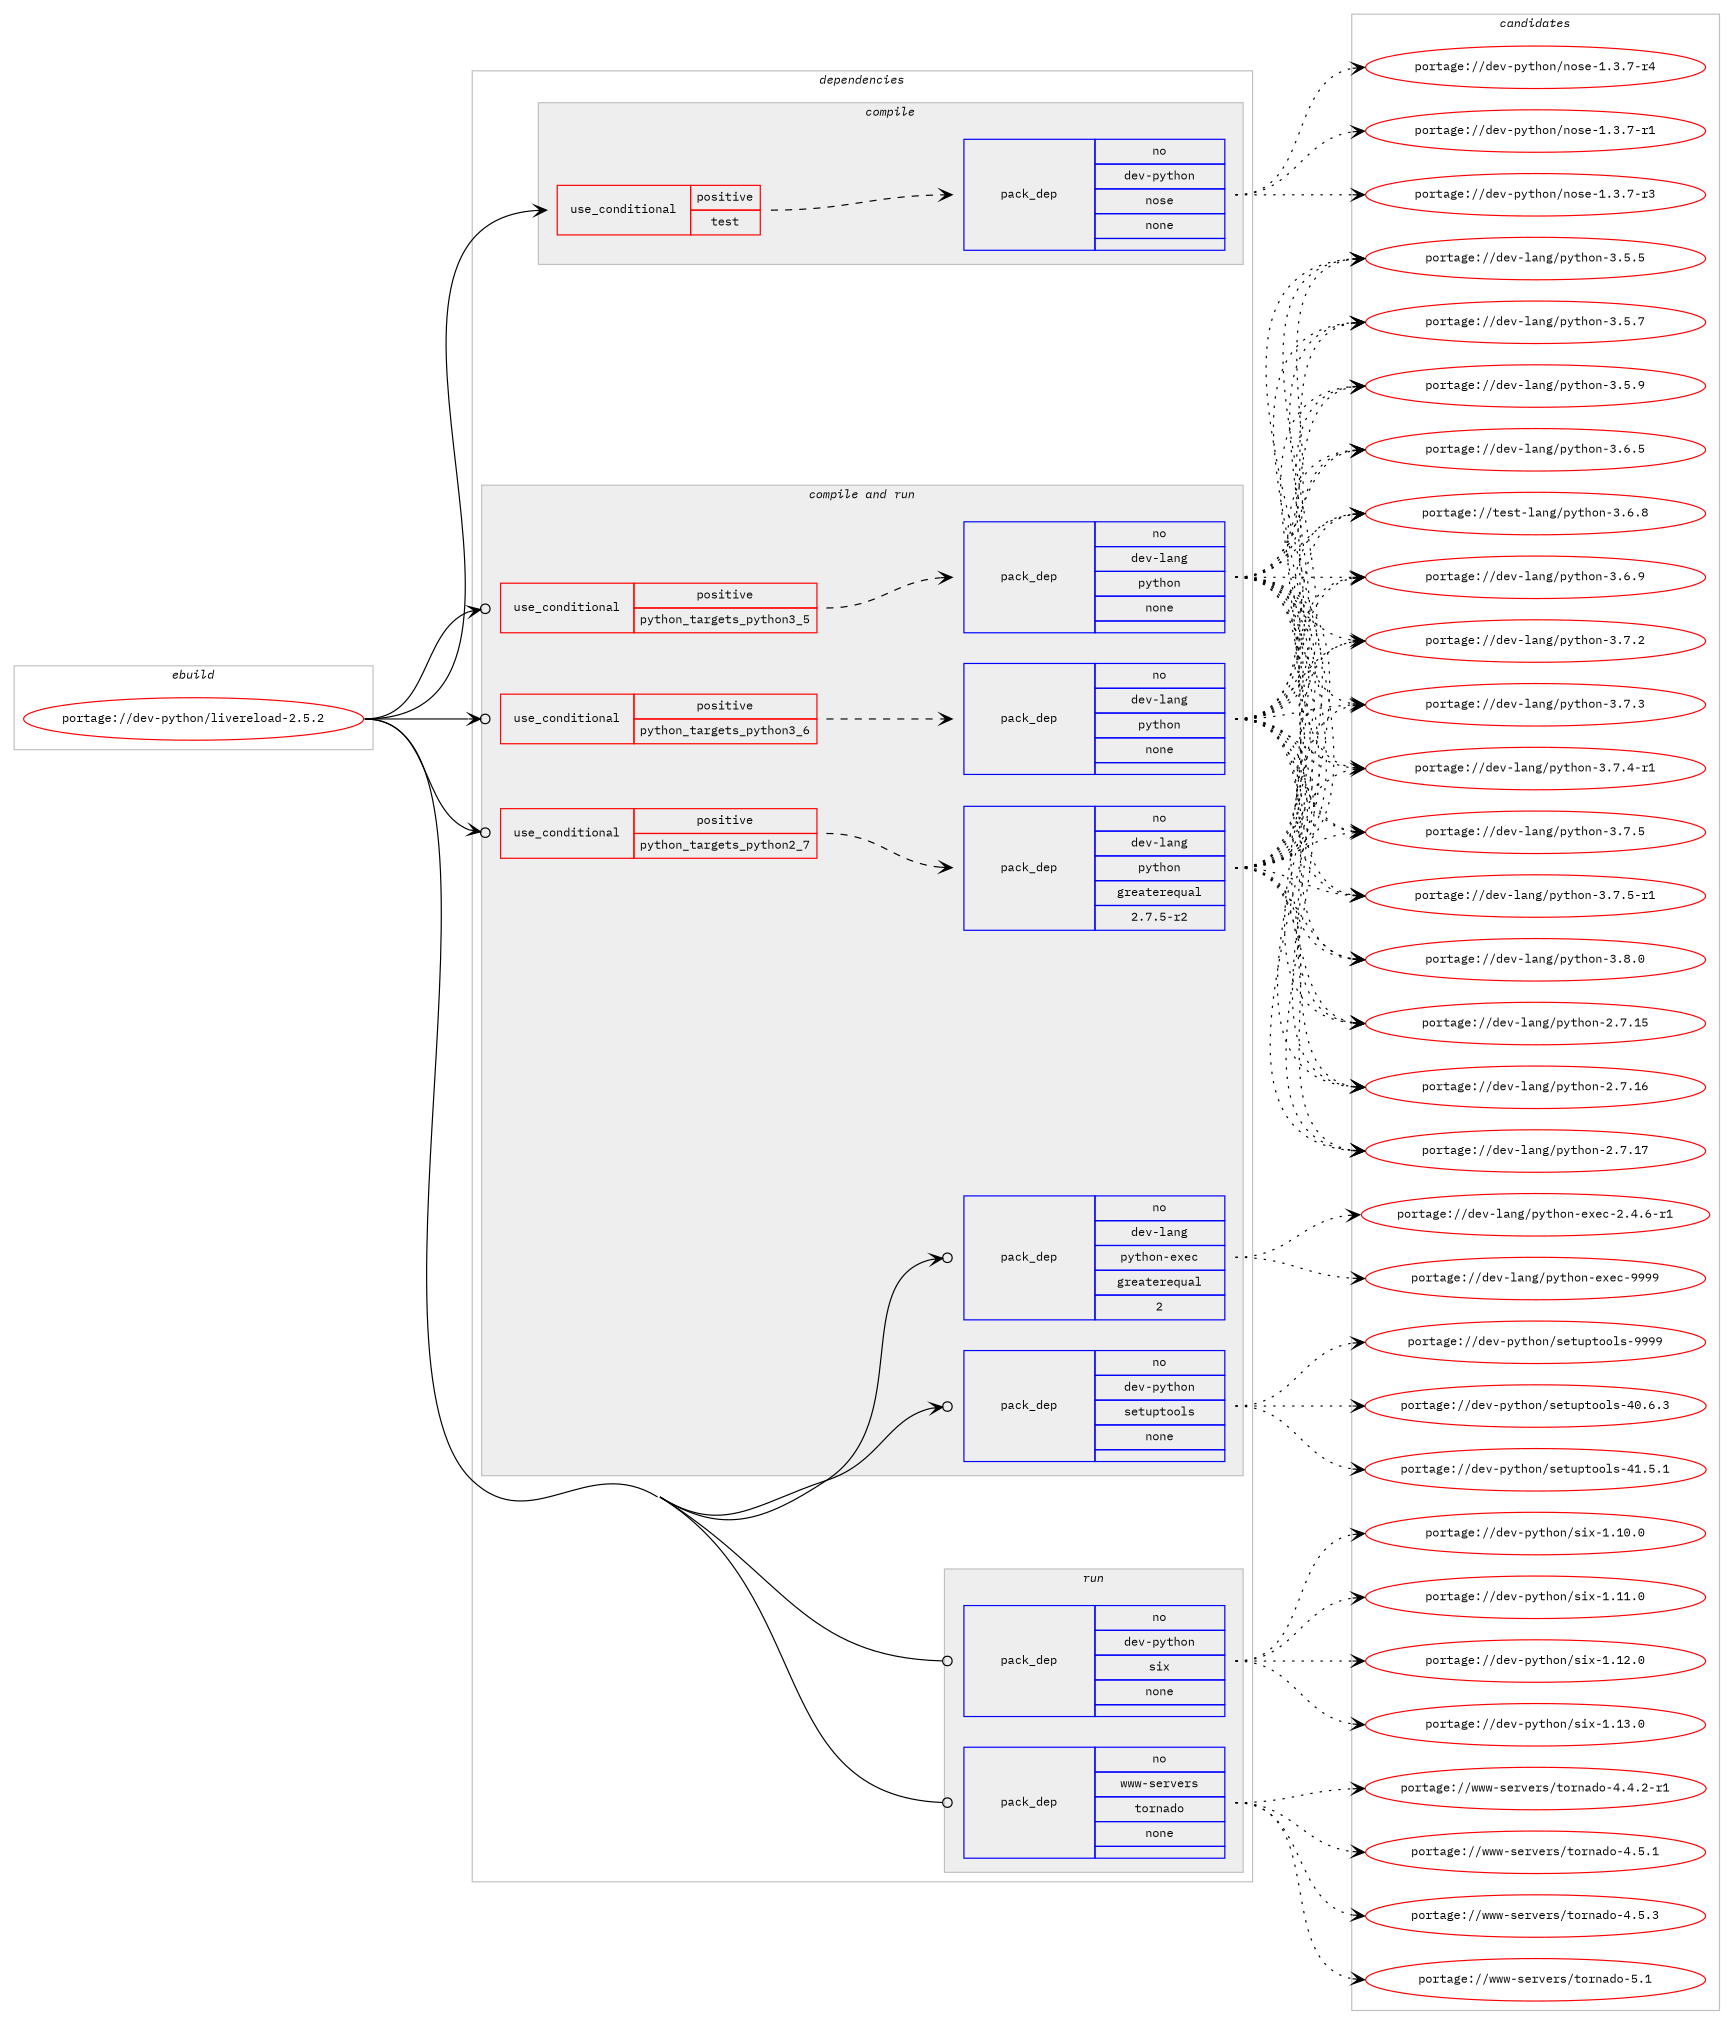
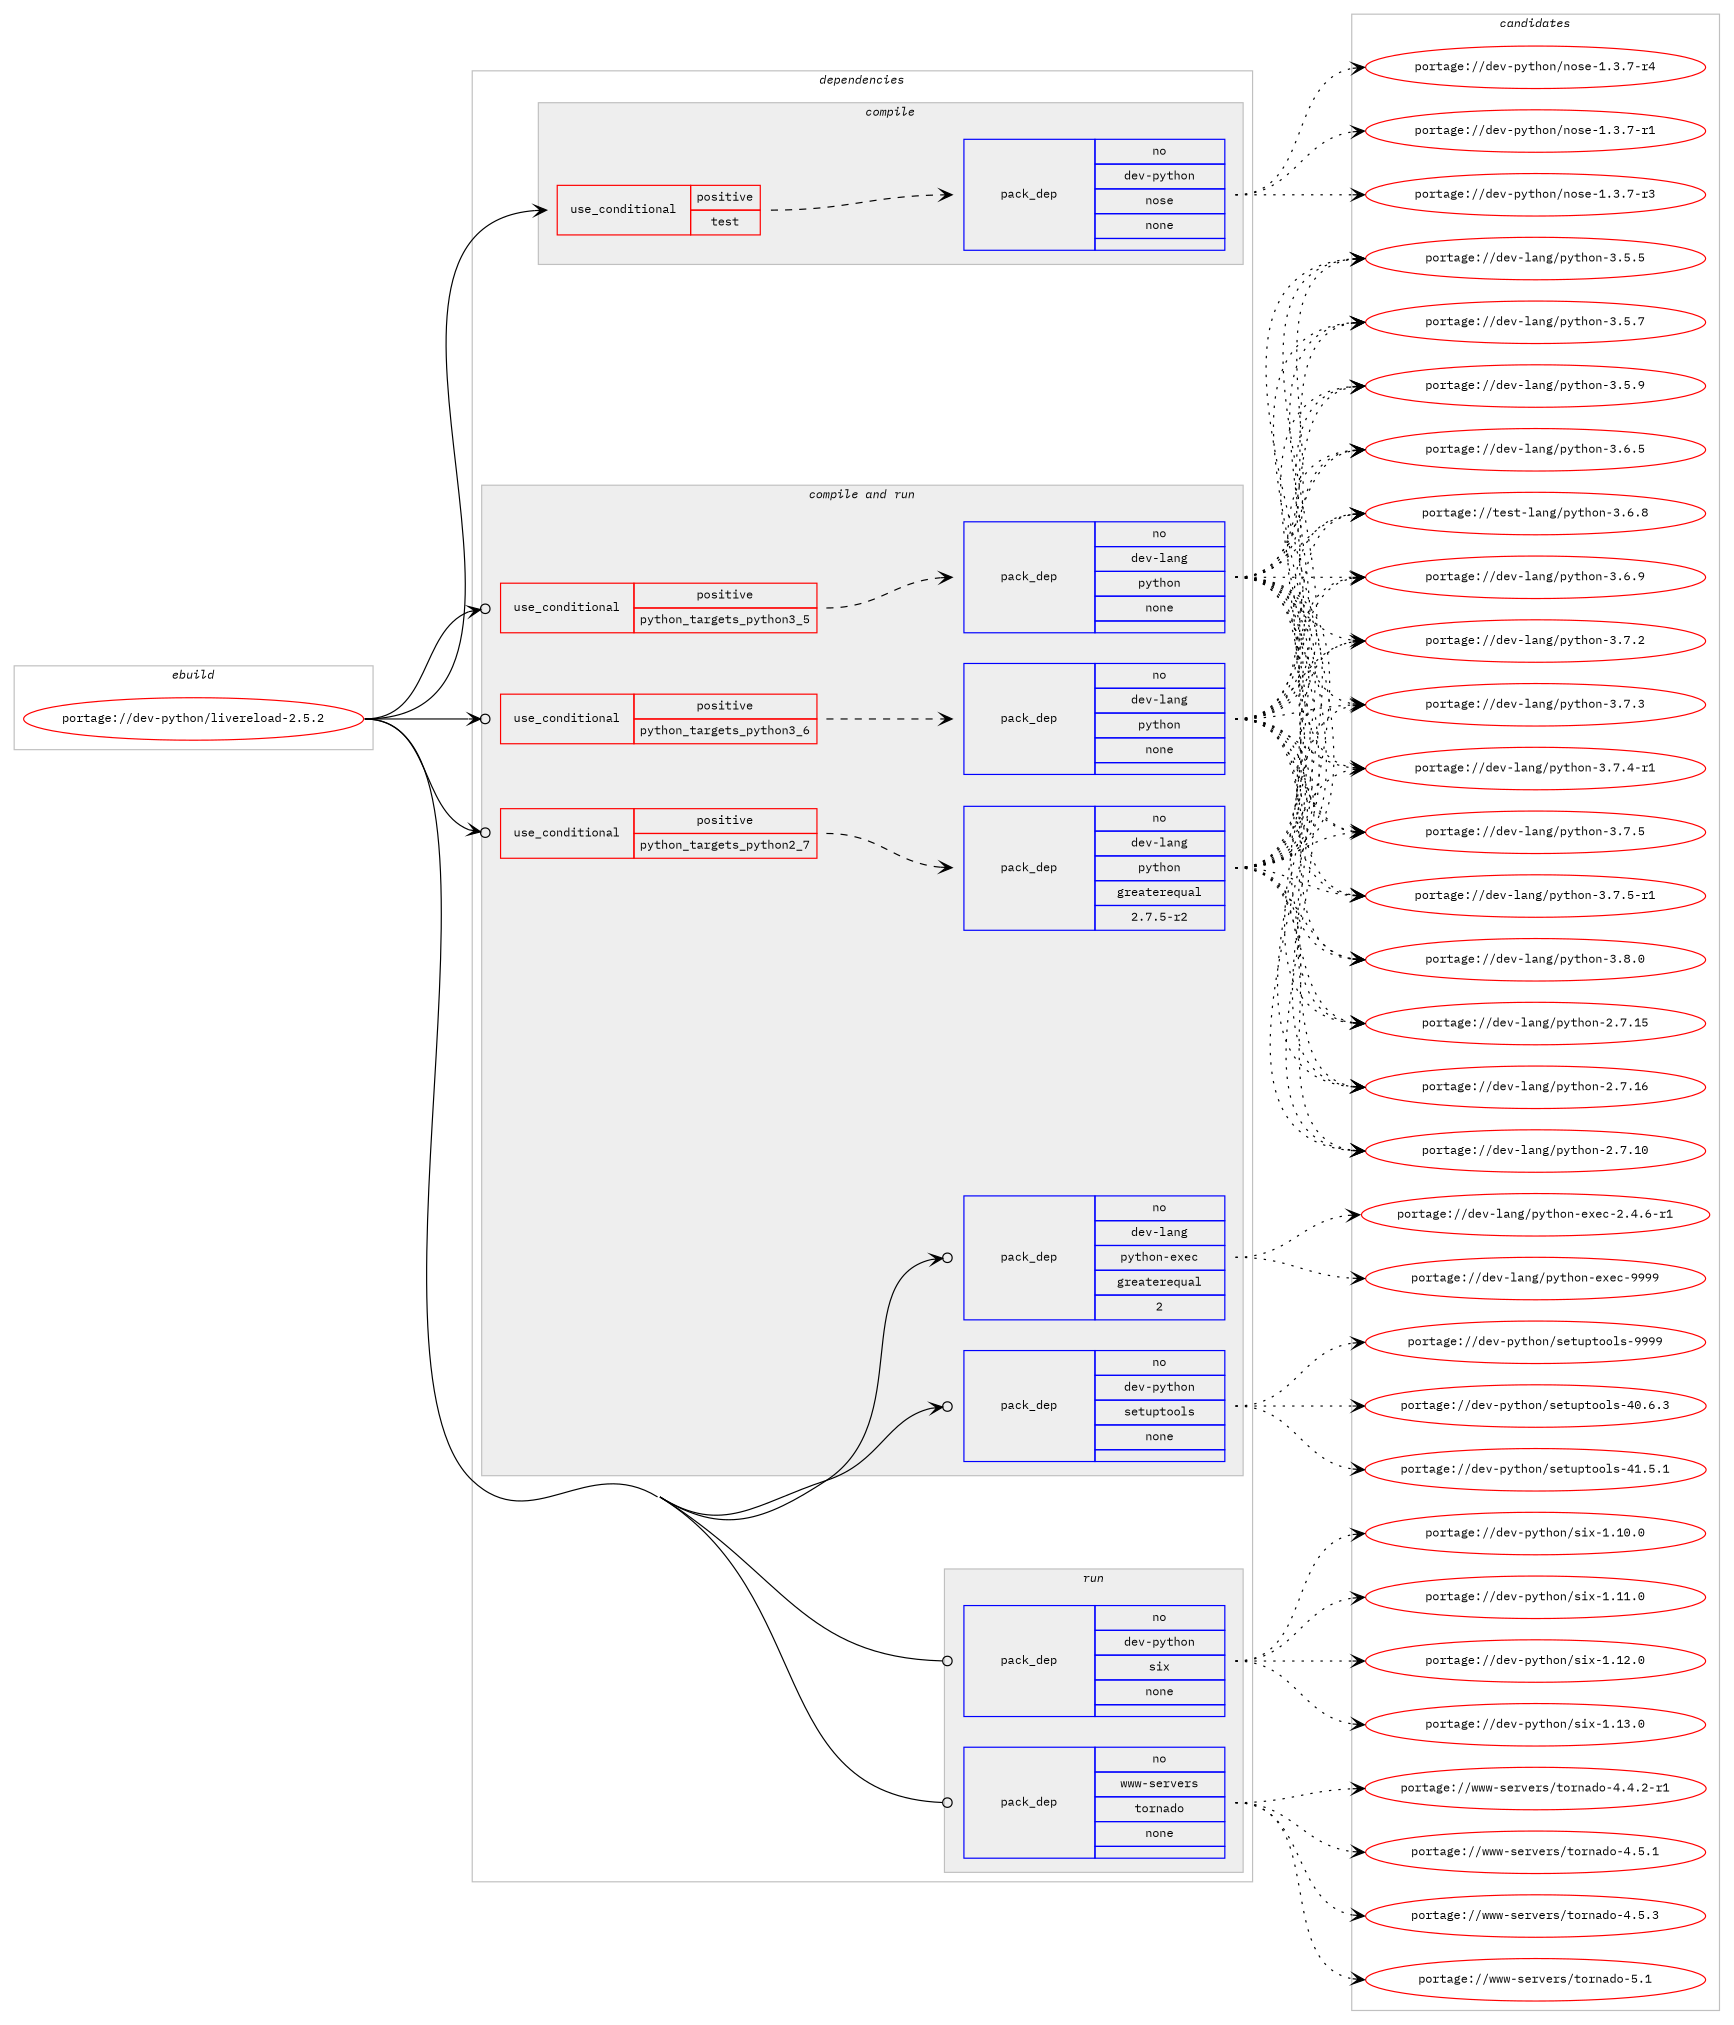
node "portage://dev-lang/python-2.7.17": label "portage://dev-lang/python-2.7.17" -> "portage://dev-lang/python-2.7.10"
